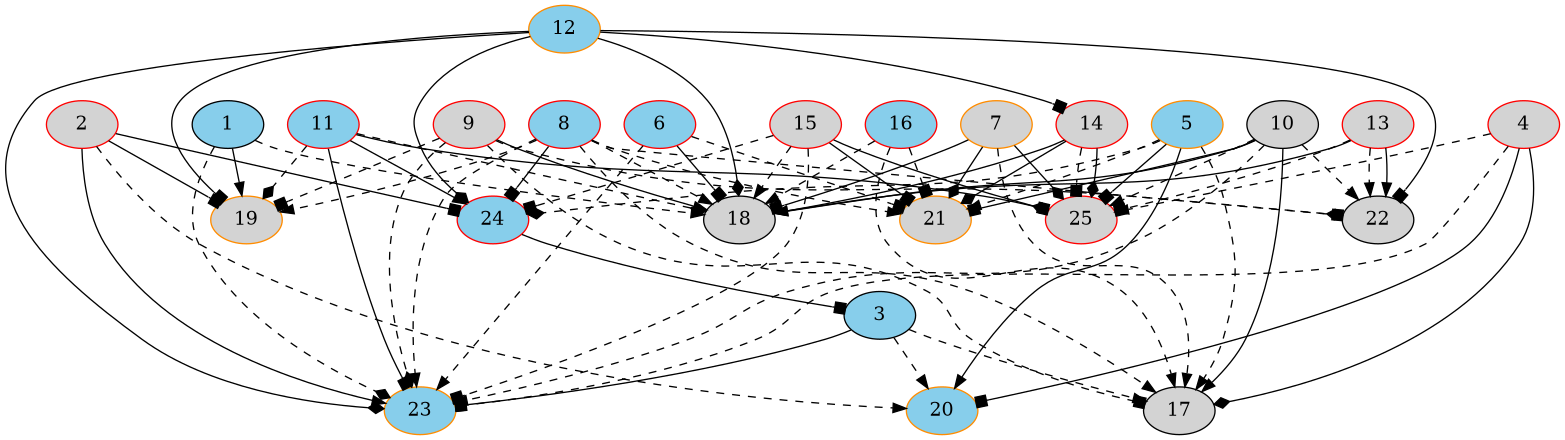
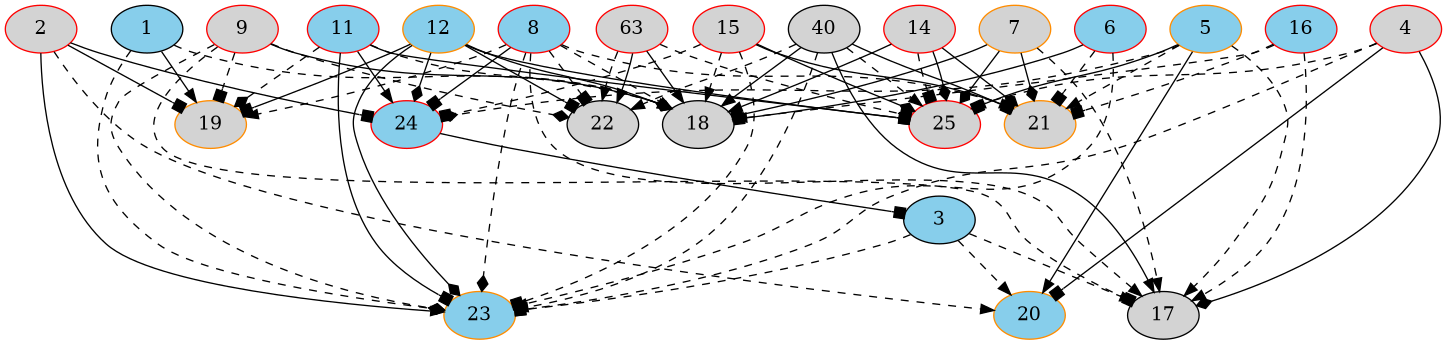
edge "12" -> "14": now "12" -> "25"
node "10": label "10" -> "40"
node "13": label "13" -> "63"
edge "8" -> "23": arrowhead normal -> diamond
edge "3" -> "23": style solid -> dashed
